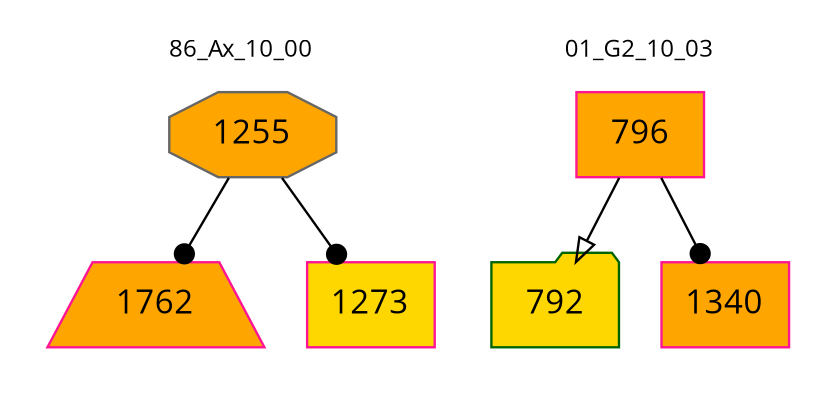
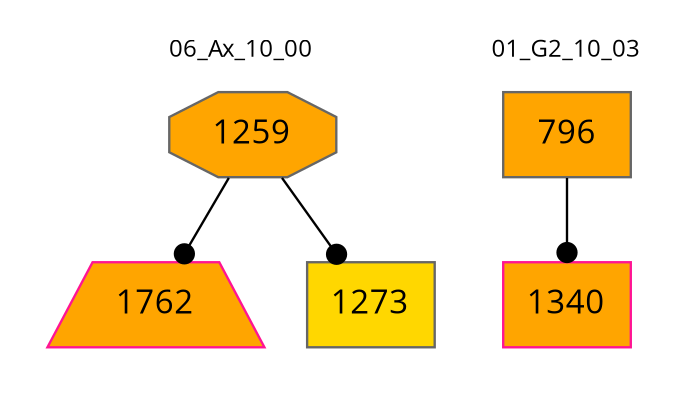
cluster "86_Ax_10_00": label "86_Ax_10_00" -> "06_Ax_10_00"
node "1255": label "1255" -> "1259"
node "796": color deeppink -> gray40
node "1273": color deeppink -> gray40
node "792": removed
